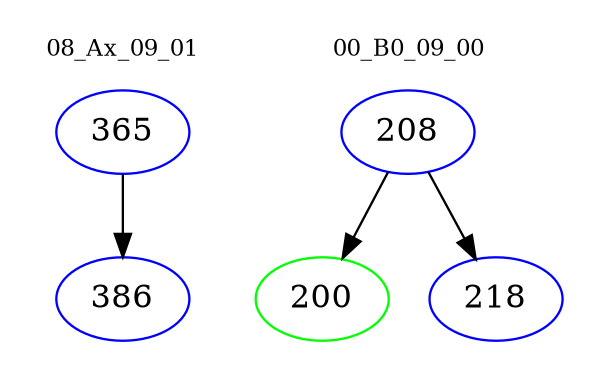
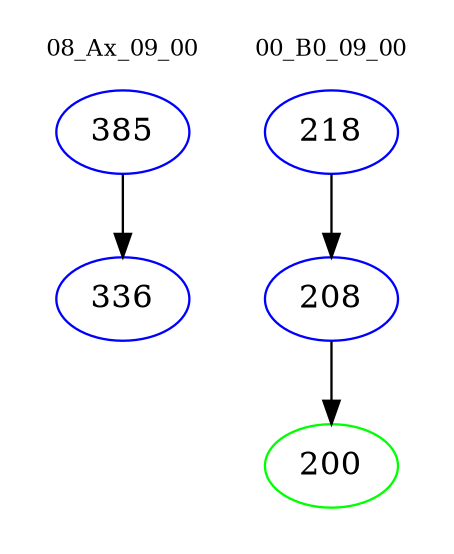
cluster "08_Ax_09_01": label "08_Ax_09_01" -> "08_Ax_09_00"
node "365": label "365" -> "385"
edge "208" -> "218": reversed
node "386": label "386" -> "336"
